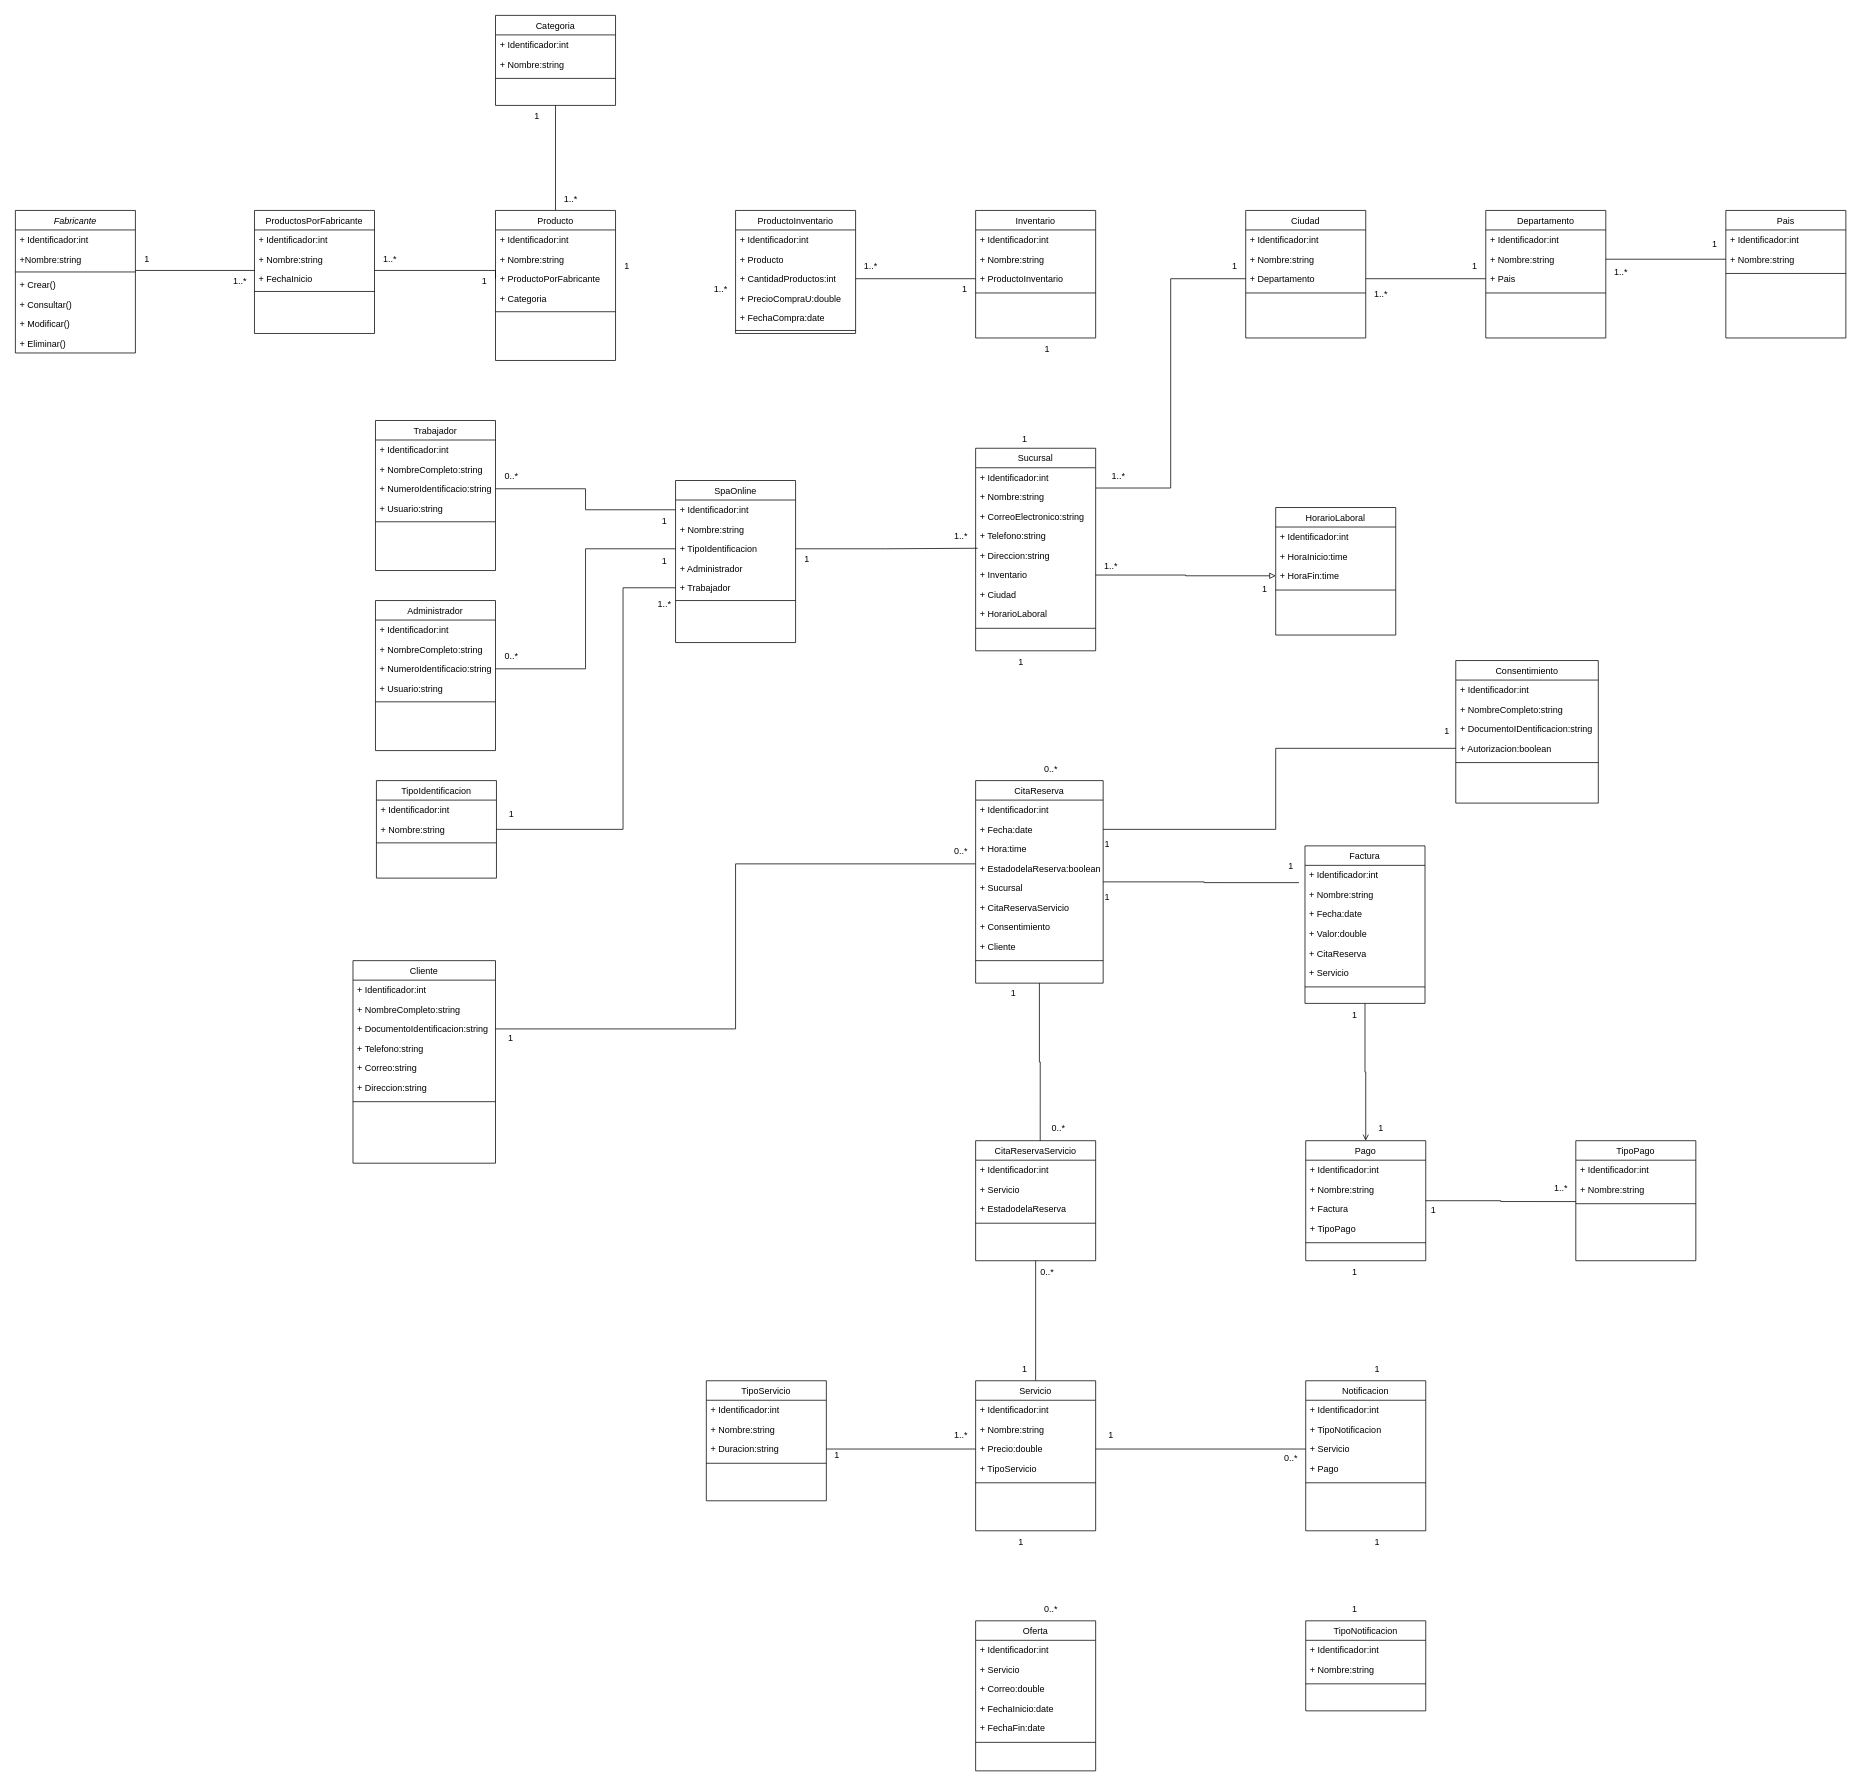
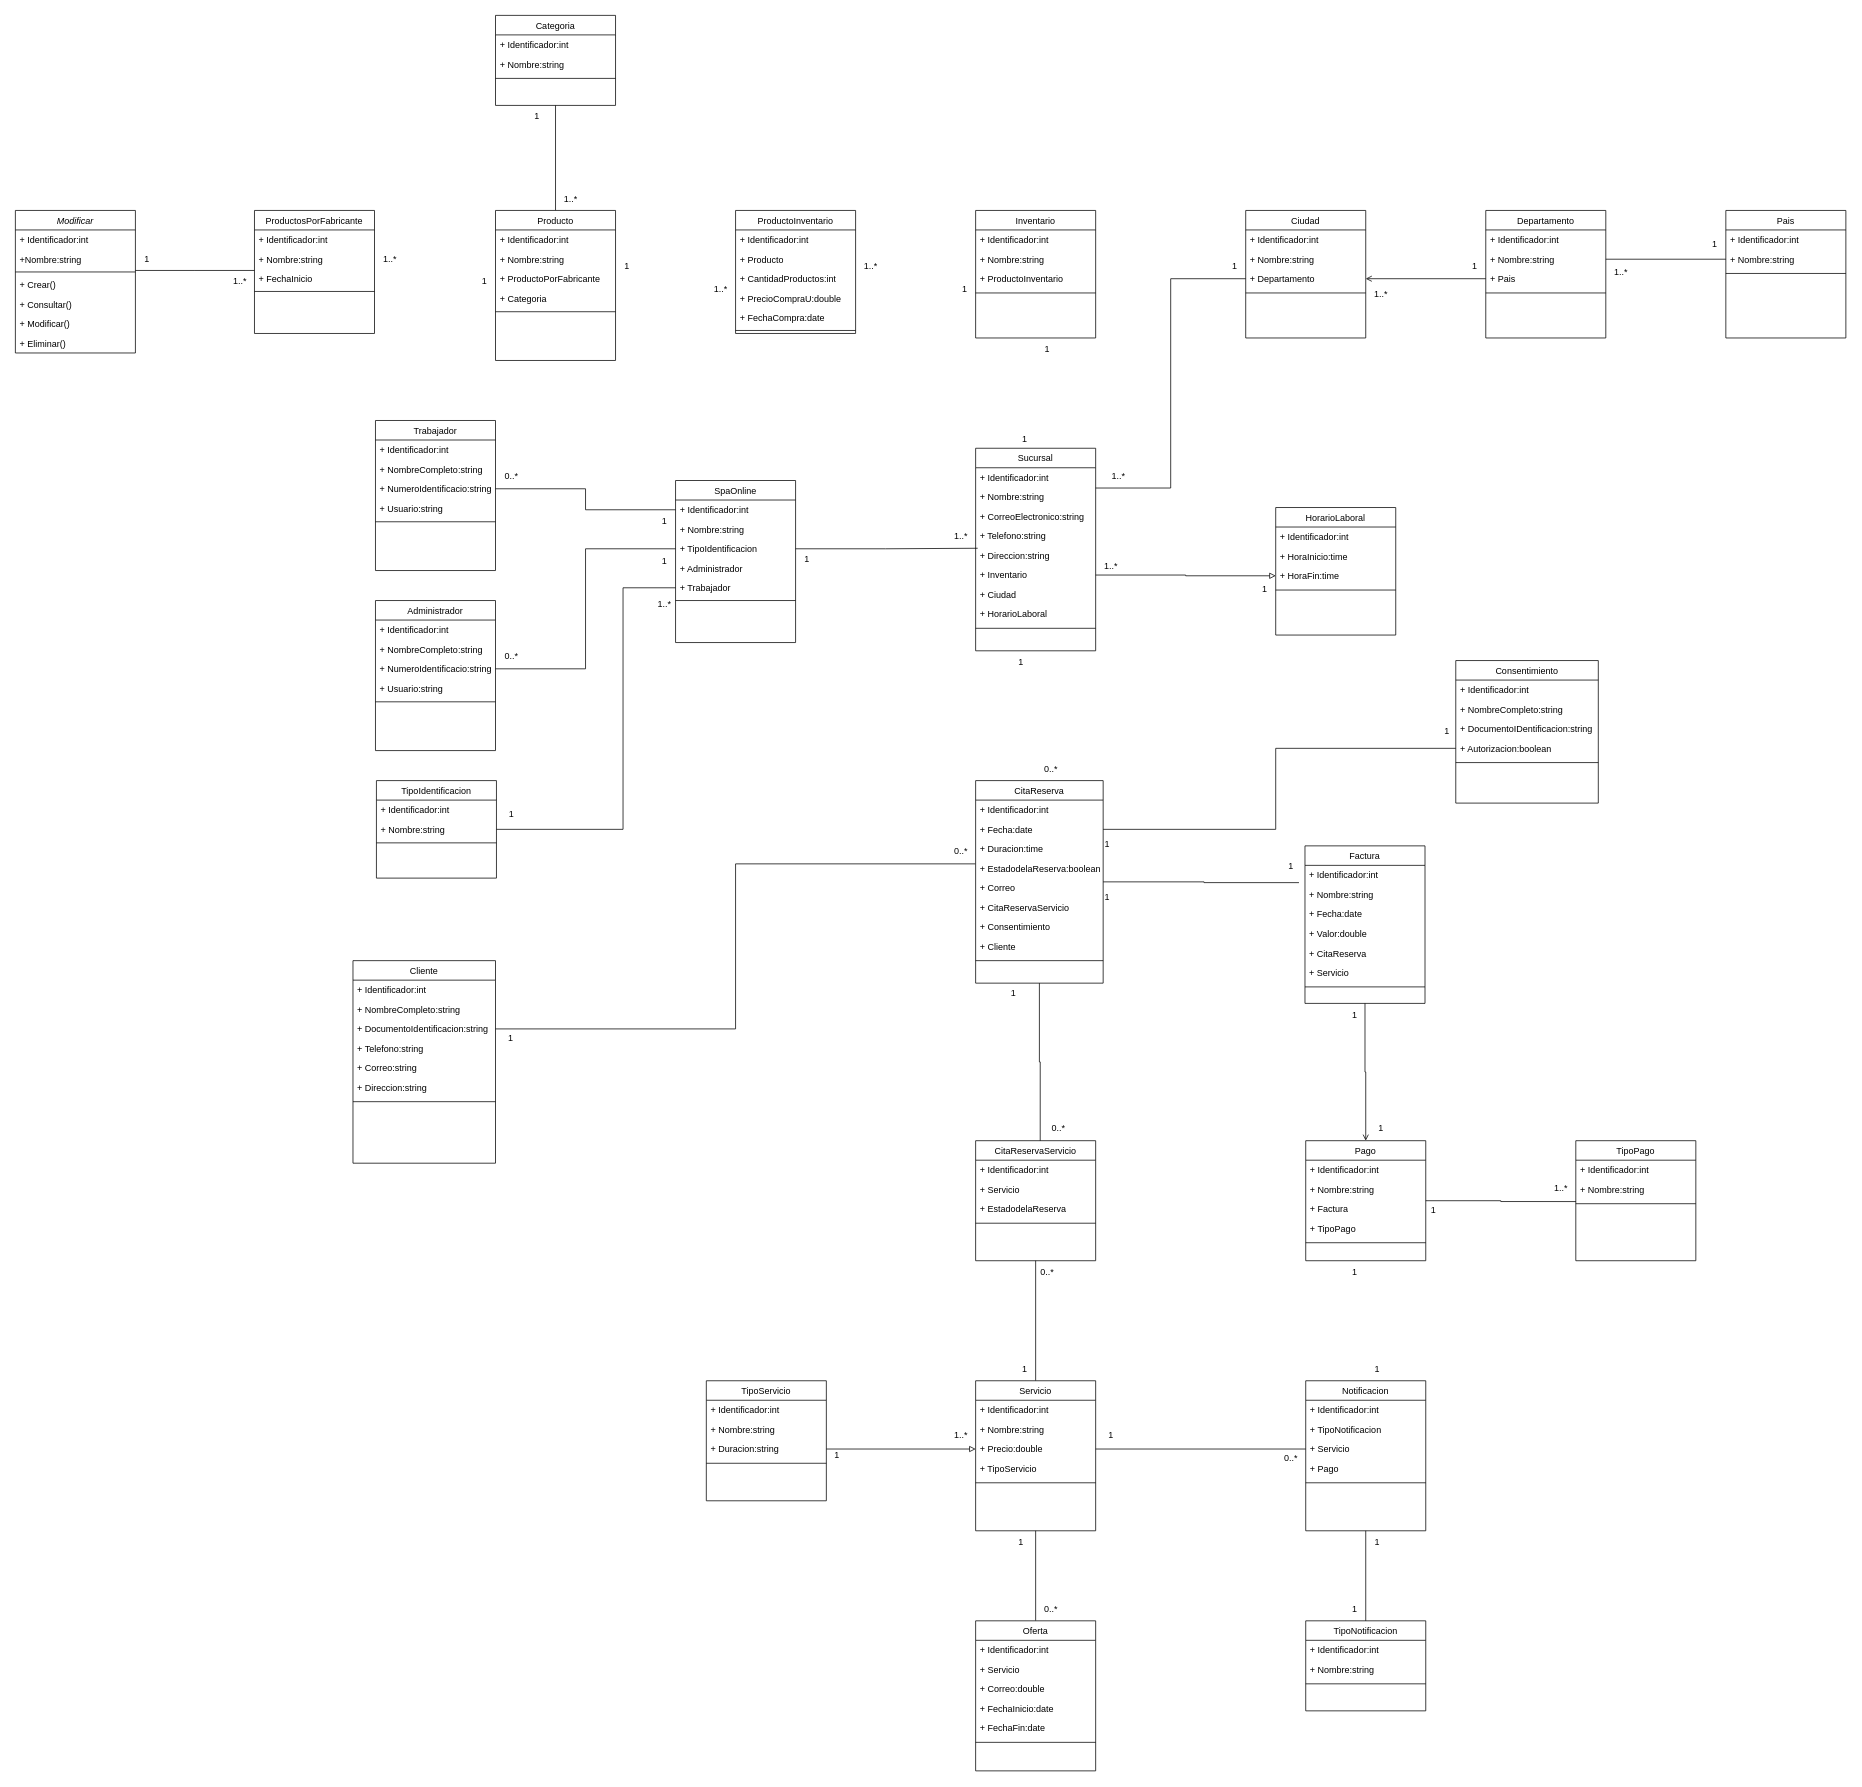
node "Fabricante": label "Fabricante" -> "Modificar"
edge "+ FechaInicio" -- "+ ProductoPorFabricante": removed
edge "+ CantidadProductos:int" -- "+ ProductoInventario": removed
edge "+ Departamento" -- "+ Pais": arrowhead none -> open
node "+ Hora:time": label "+ Hora:time" -> "+ Duracion:time"
node "+ Sucursal": label "+ Sucursal" -> "+ Correo"
edge "+ Duracion:string" -- "+ Precio:double": arrowhead none -> block
edge "Servicio" -- "Oferta": added
edge "Notificacion" -- "TipoNotificacion": added
